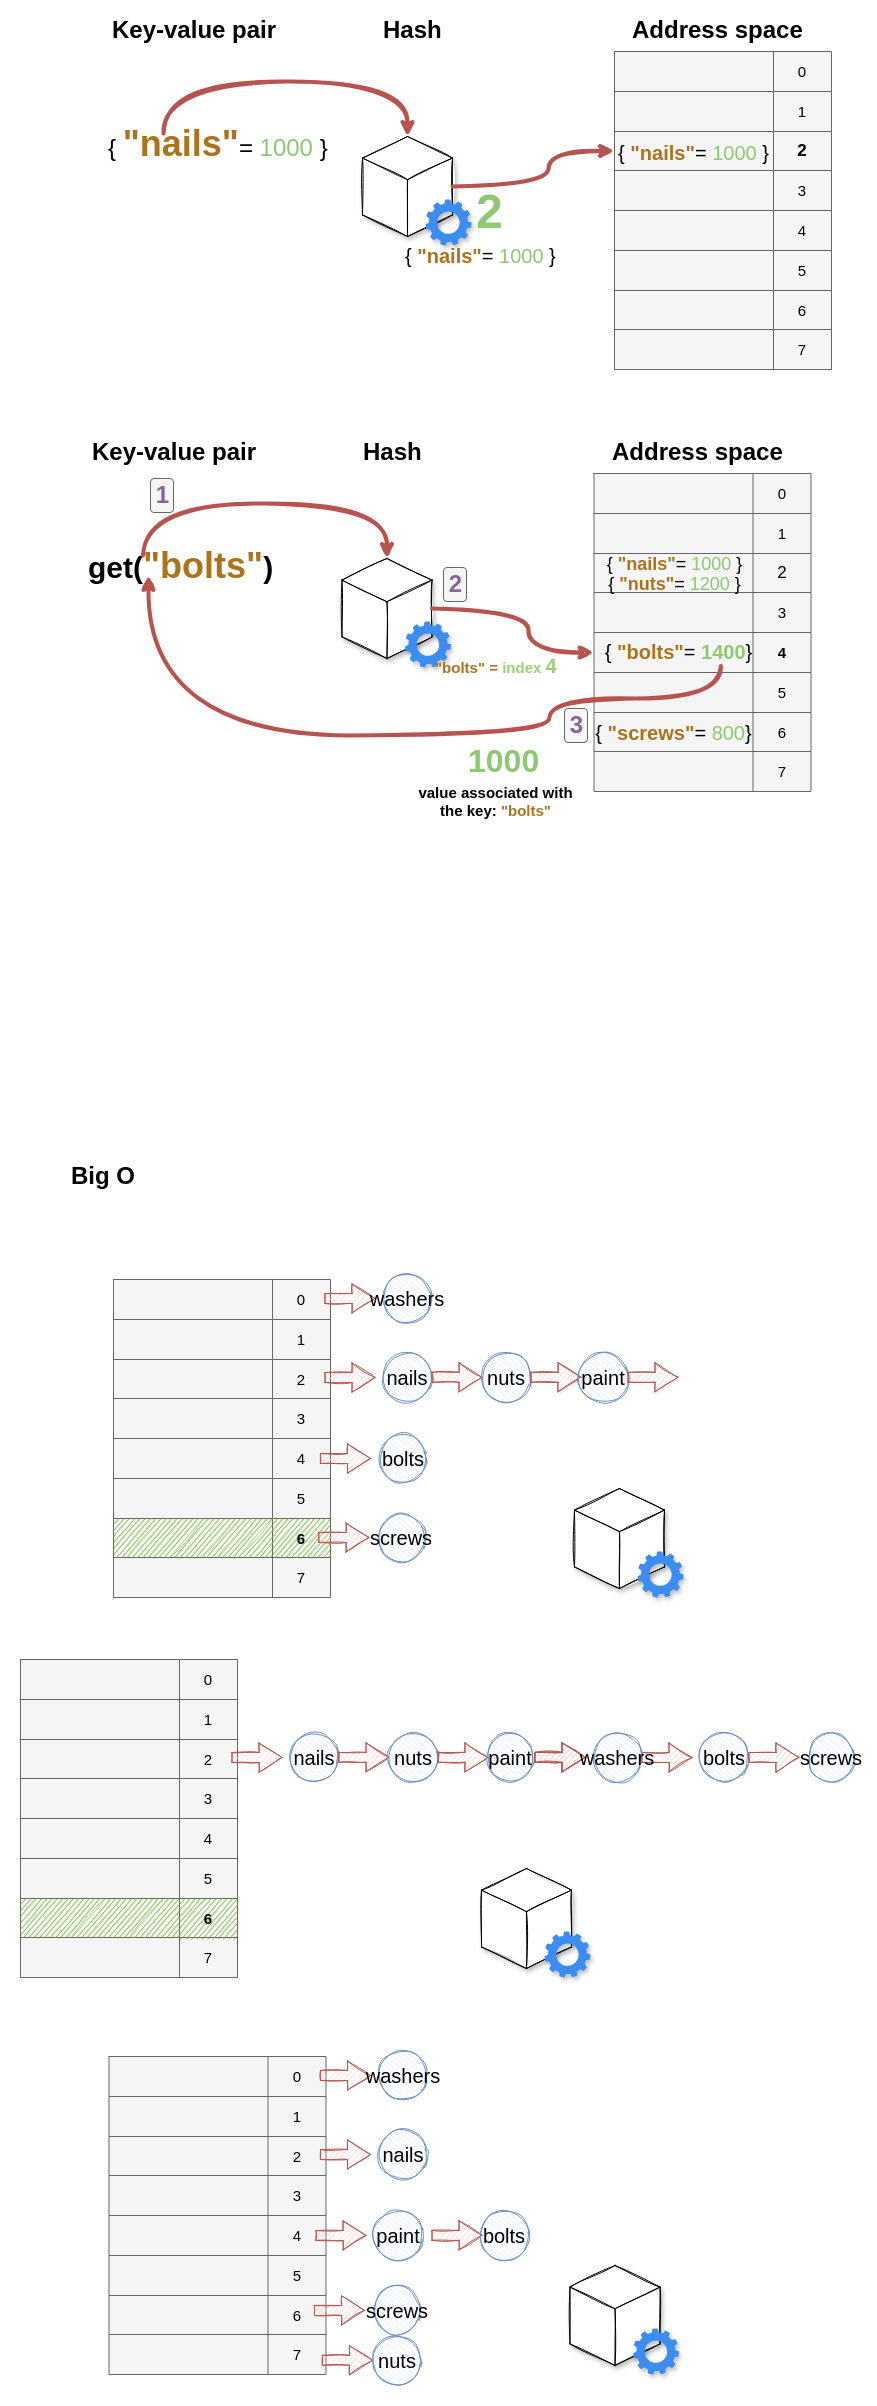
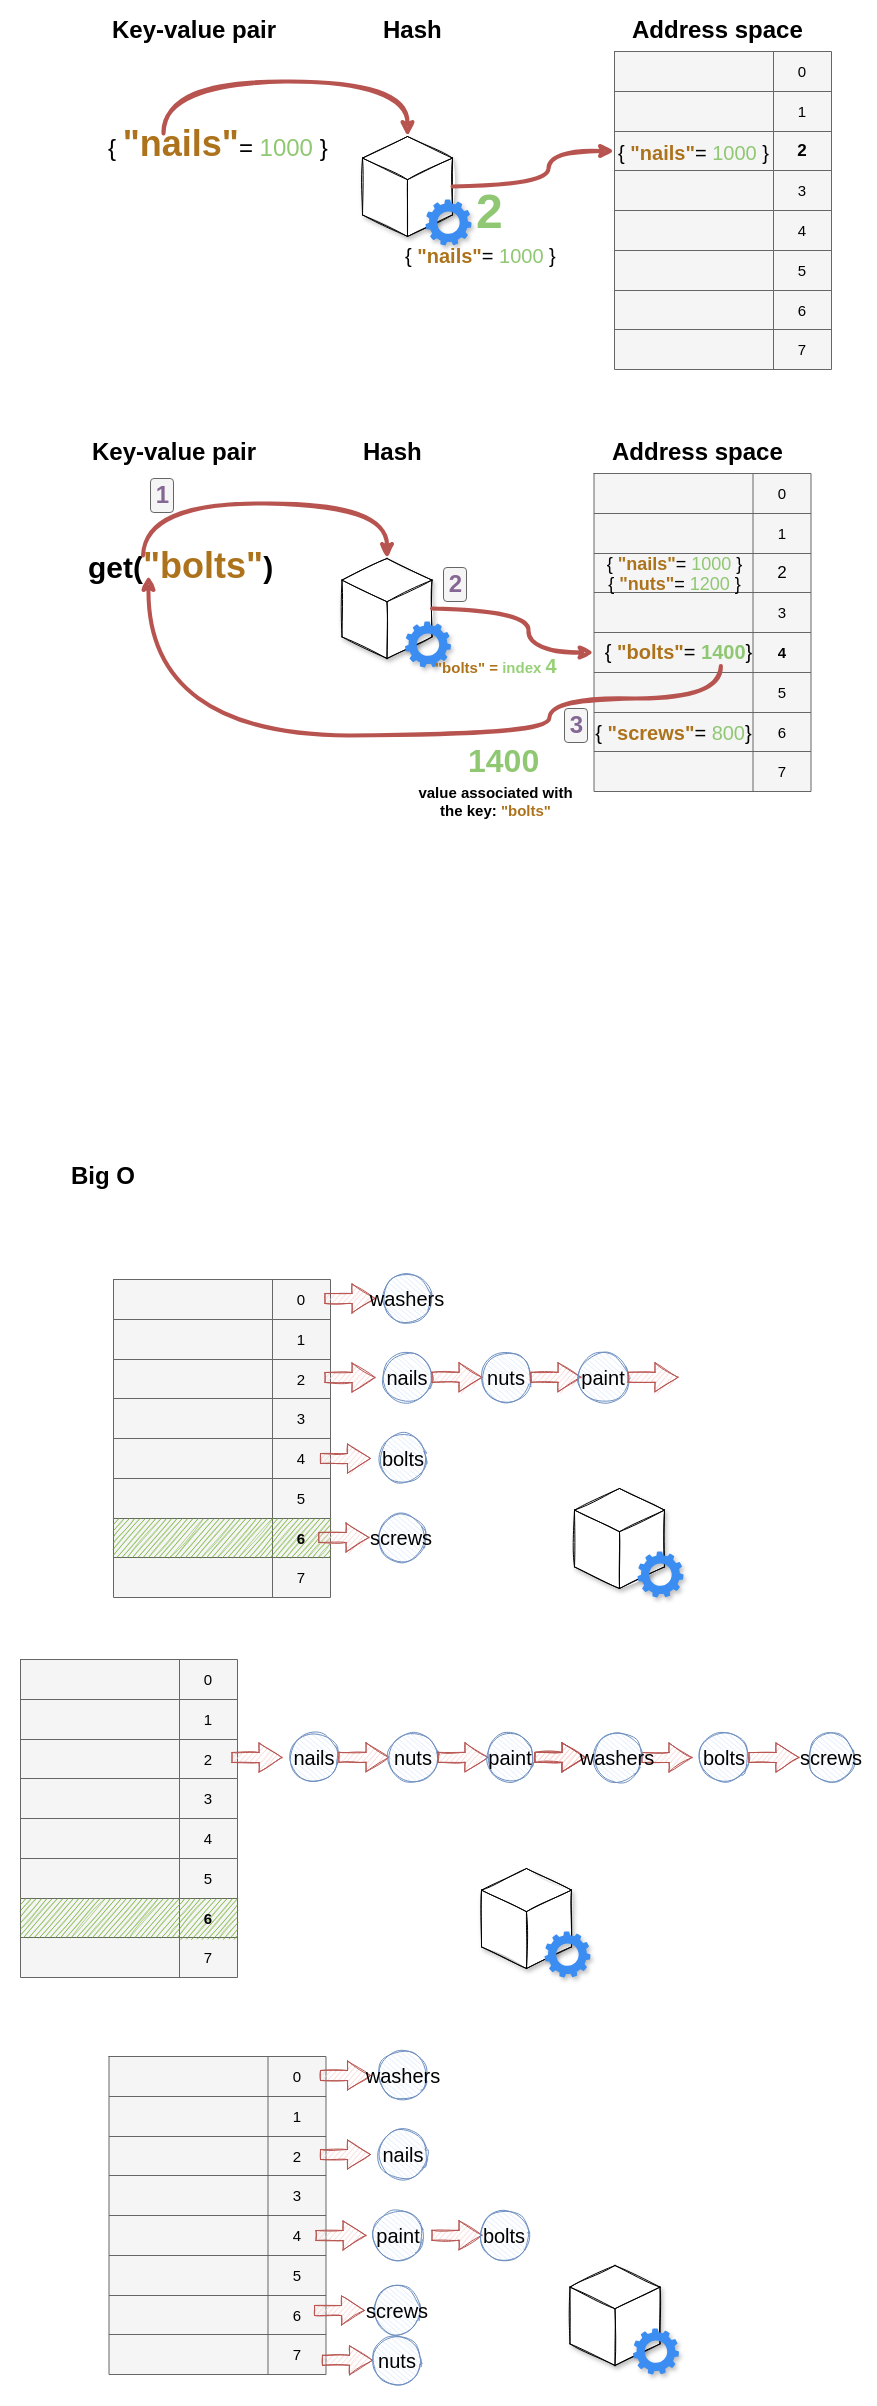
node "1000": label "1000" -> "1400"
